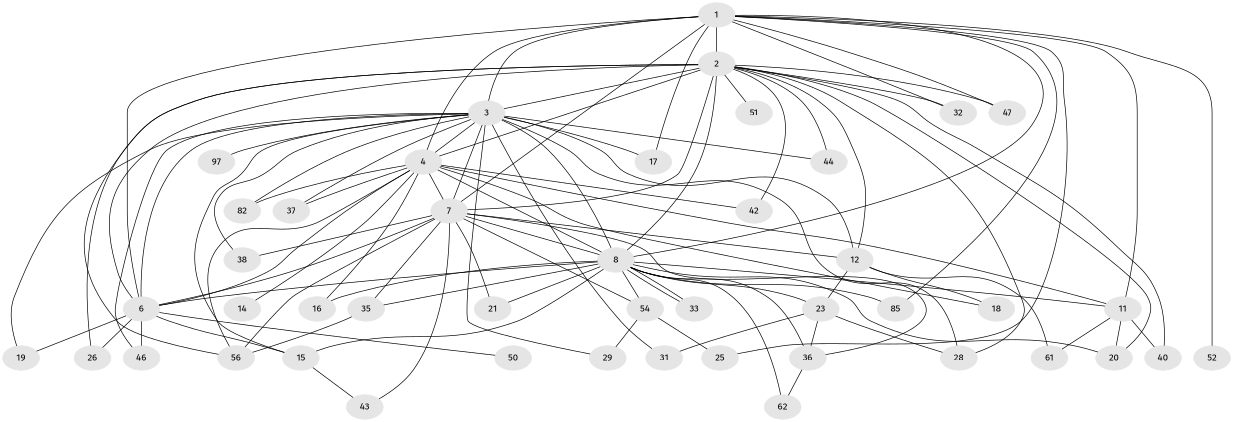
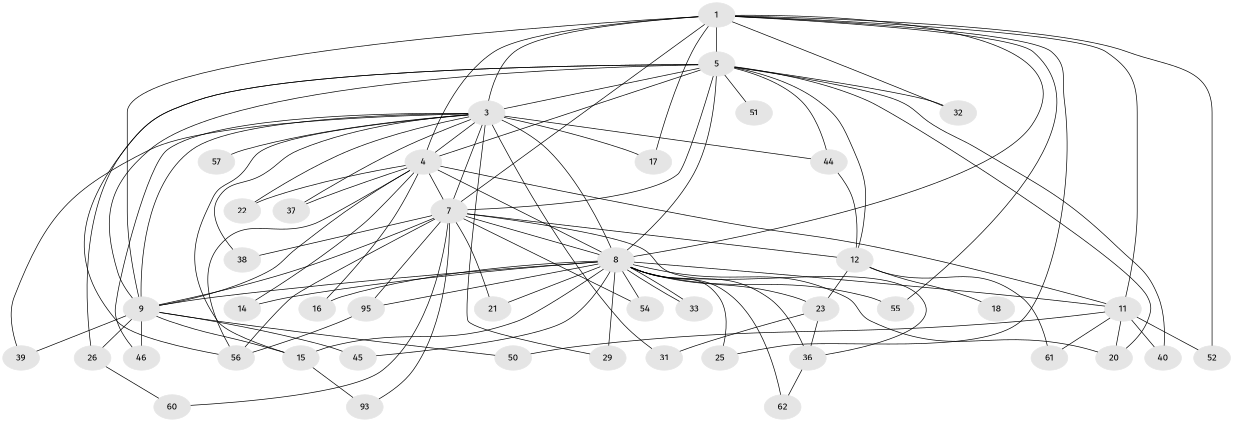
node "2": label "2" -> "5"
node "47": removed
node "97": label "97" -> "57"
edge "3" -- "12": now "44" -- "12"
node "82": label "82" -> "22"
node "42": removed
edge "4" -- "18": removed
edge "8" -- "14": added
node "6": label "6" -> "9"
node "35": label "35" -> "95"
node "85": label "85" -> "55"
edge "11" -- "50": added
edge "54" -- "29": now "8" -- "29"
edge "54" -- "25": now "8" -- "25"
edge "11" -- "52": added
node "19": label "19" -> "39"
node "45": added
node "28": removed
node "60": added
node "43": label "43" -> "93"
